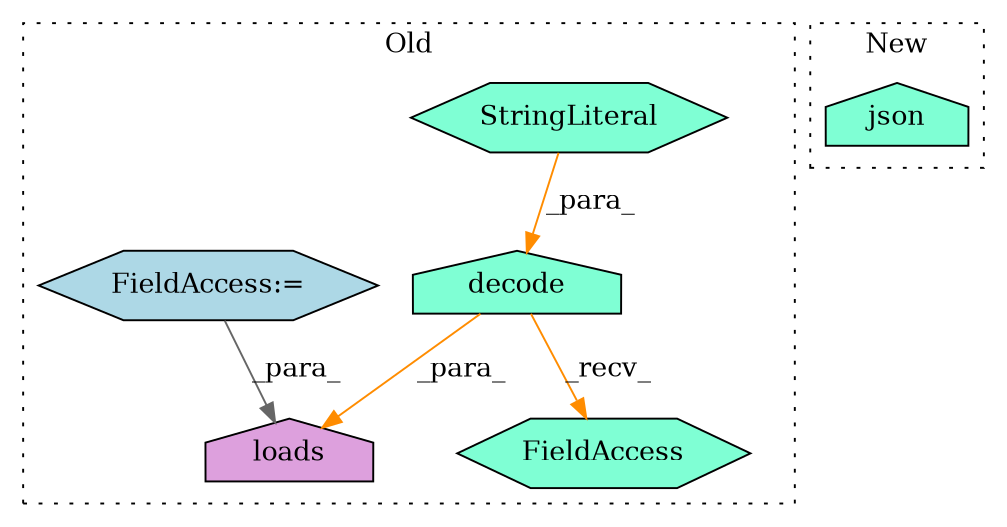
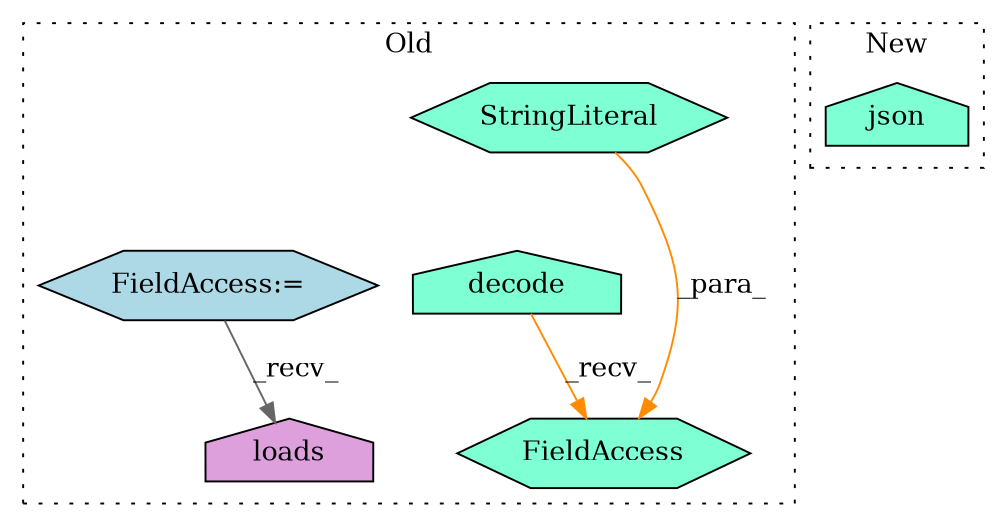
edge "StringLiteral" -> "decode": now "StringLiteral" -> "FieldAccess"
edge "decode" -> "loads": removed, label "_para_"
edge "FieldAccess:=" -> "loads": label "_para_" -> "_recv_"
